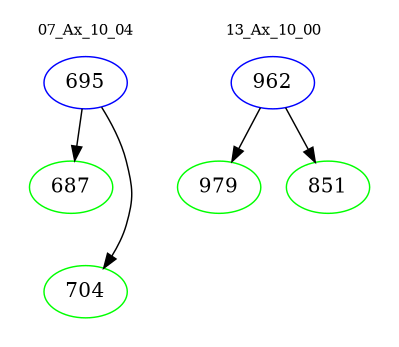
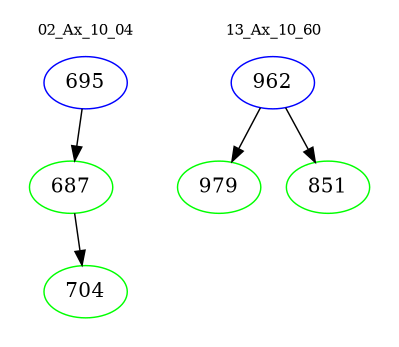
cluster "07_Ax_10_04": label "07_Ax_10_04" -> "02_Ax_10_04"
cluster "13_Ax_10_00": label "13_Ax_10_00" -> "13_Ax_10_60"
edge "695" -> "704": now "687" -> "704"
